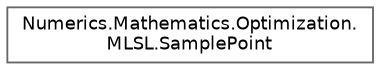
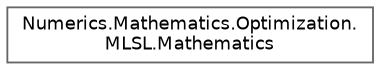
node "Numerics.Mathematics.Optimization. MLSL.SamplePoint": label "Numerics.Mathematics.Optimization. MLSL.SamplePoint" -> "Numerics.Mathematics.Optimization. MLSL.Mathematics"
